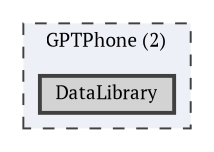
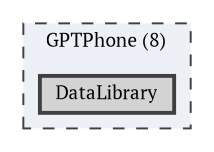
cluster "GPTPhone (2)": label "GPTPhone (2)" -> "GPTPhone (8)"
